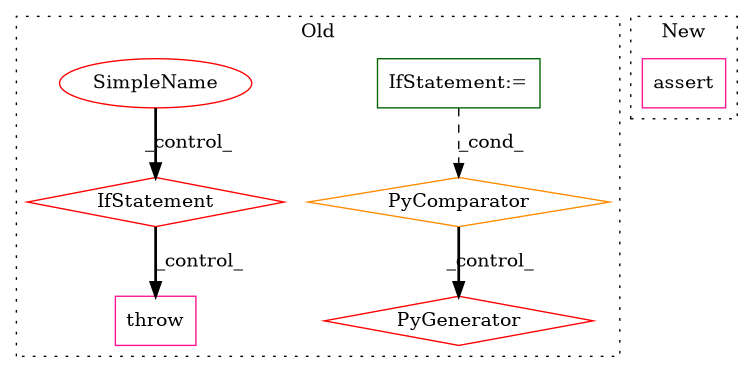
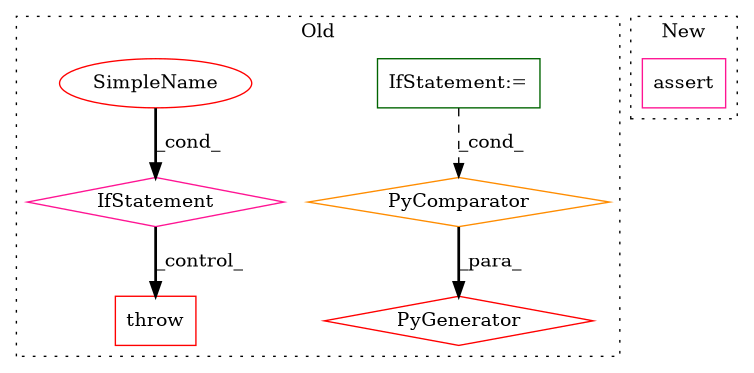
edge "SimpleName" -> "IfStatement": label "_control_" -> "_cond_"
node "IfStatement": color red -> deeppink
edge "PyComparator" -> "PyGenerator": label "_control_" -> "_para_"
node "throw": color deeppink -> red
